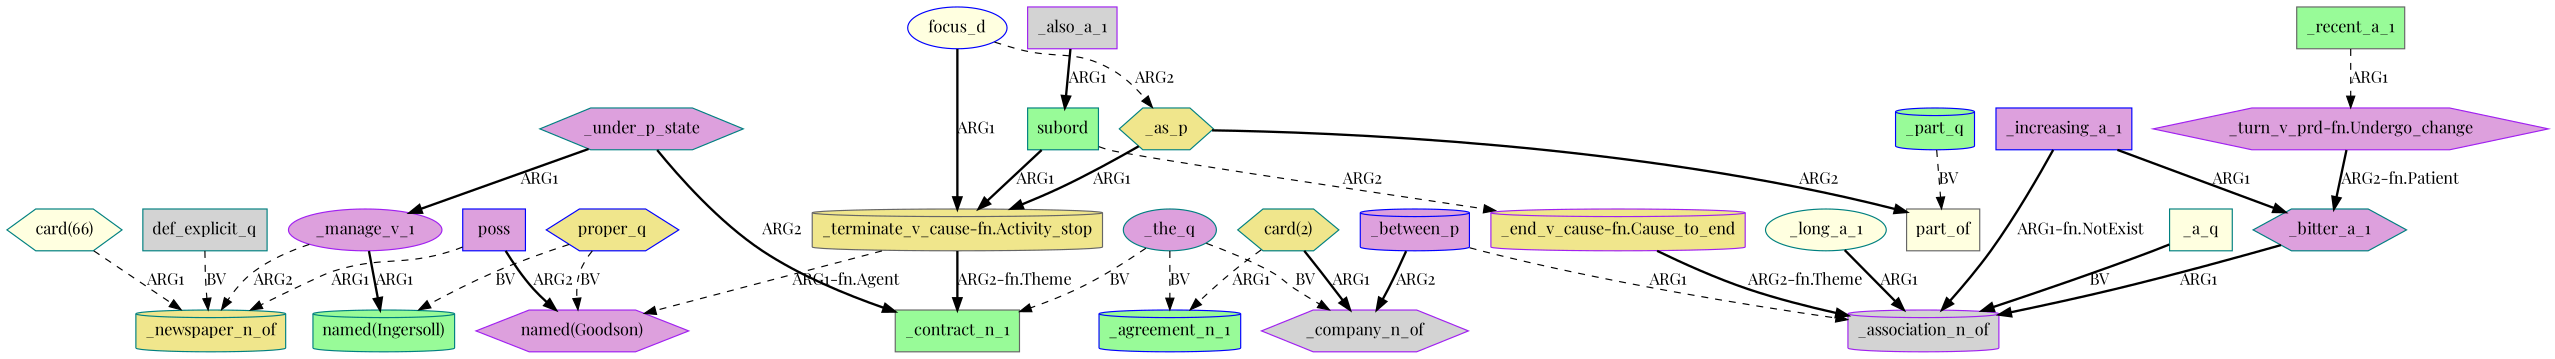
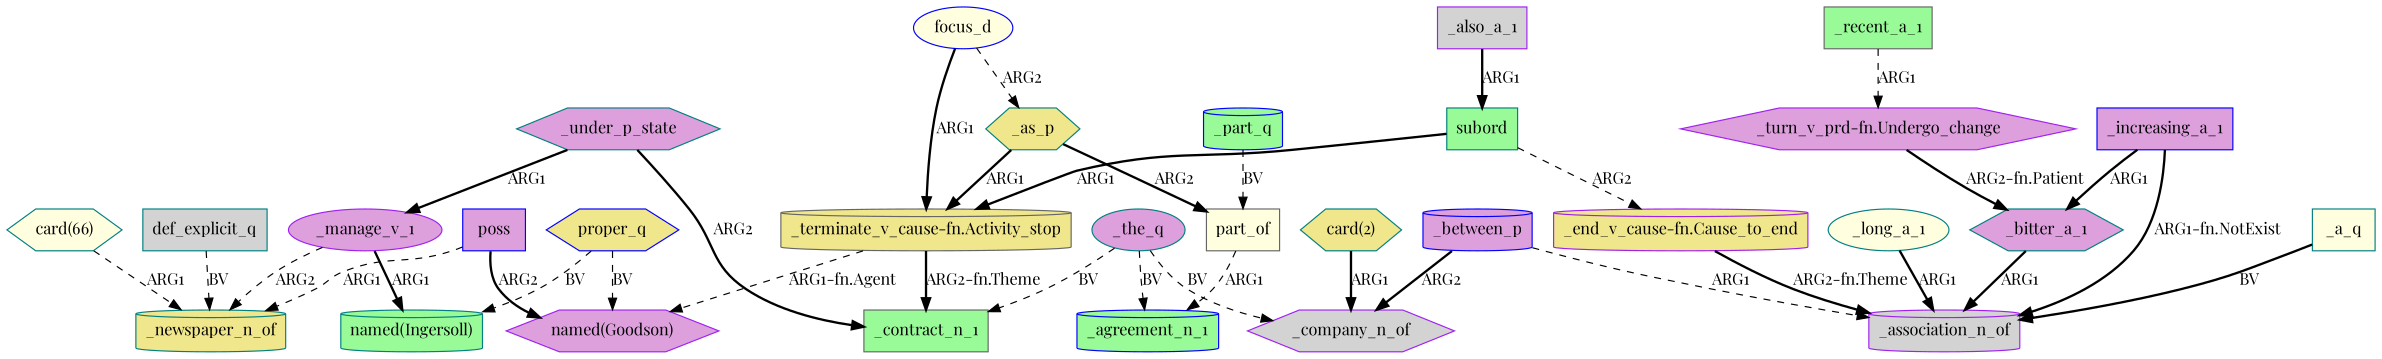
edge "card(2)" -> "_agreement_n_1": now "part_of" -> "_agreement_n_1"
